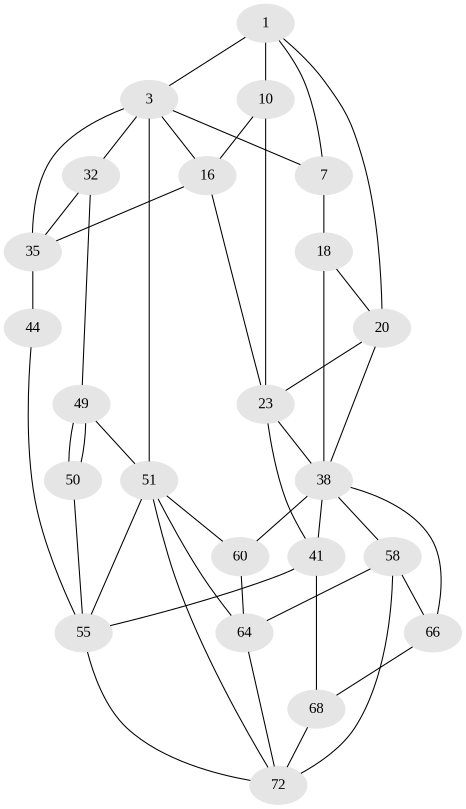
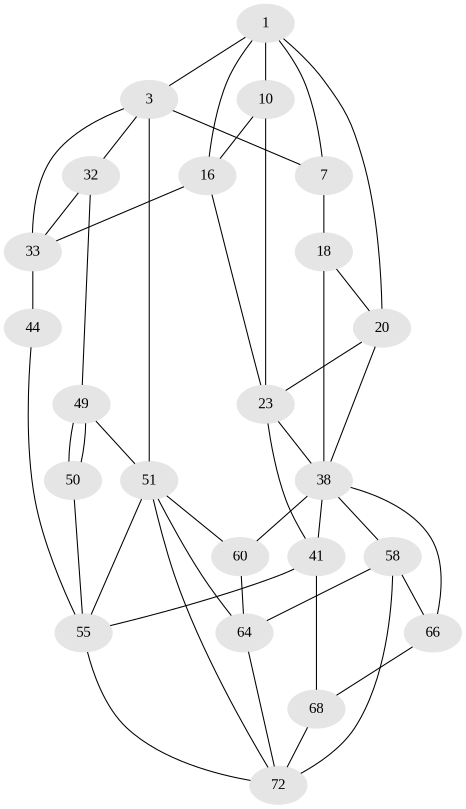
edge "3" -- "16": now "1" -- "16"
node "35": label "35" -> "33"
